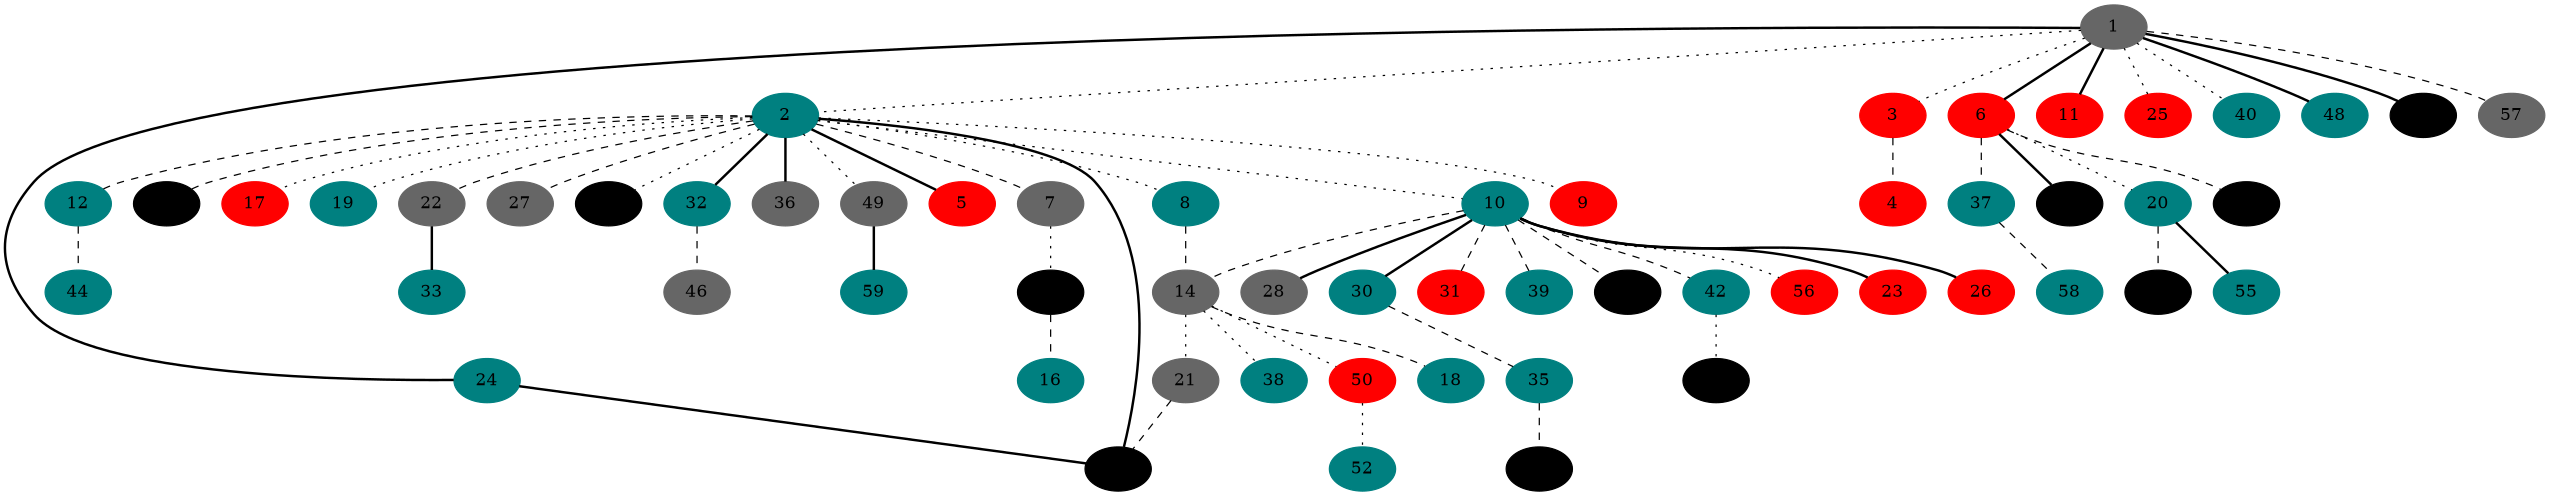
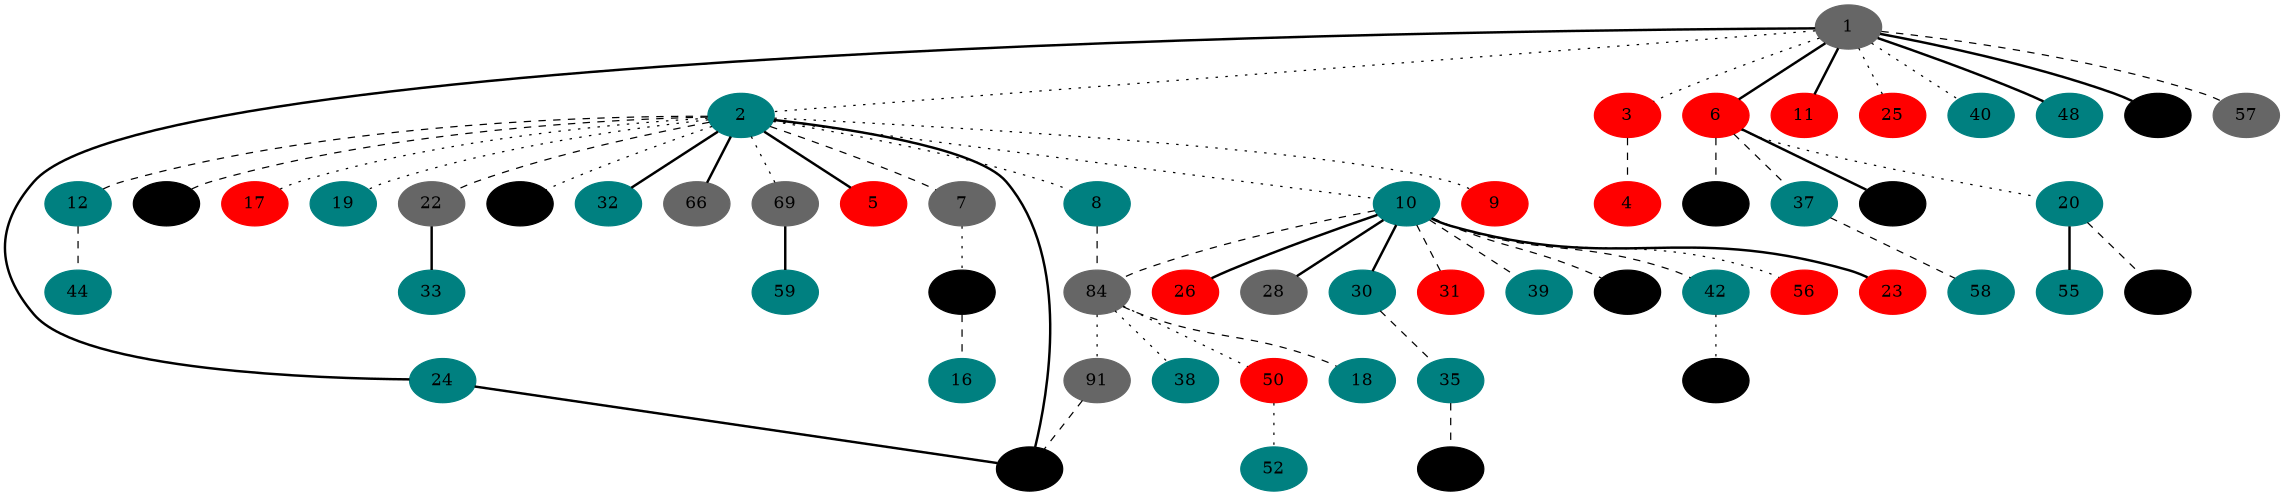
node "27": removed
node "36": label "36" -> "66"
node "49": label "49" -> "69"
node "46": removed
node "14": label "14" -> "84"
node "21": label "21" -> "91"
